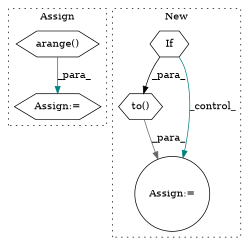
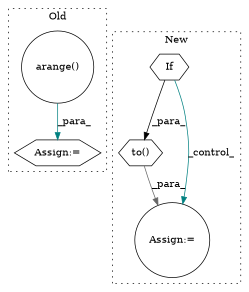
cluster "Assign": label "Assign" -> "Old"
node "arange()": shape hexagon -> circle
